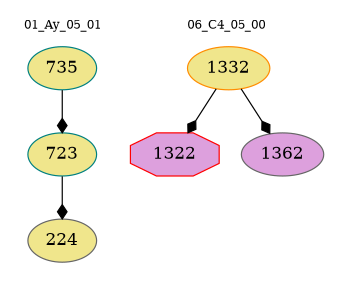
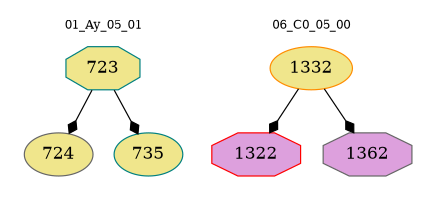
cluster "06_C4_05_00": label "06_C4_05_00" -> "06_C0_05_00"
edge "735" -> "723": reversed
node "723": shape ellipse -> octagon
node "1362": shape ellipse -> octagon
node "224": label "224" -> "724"
